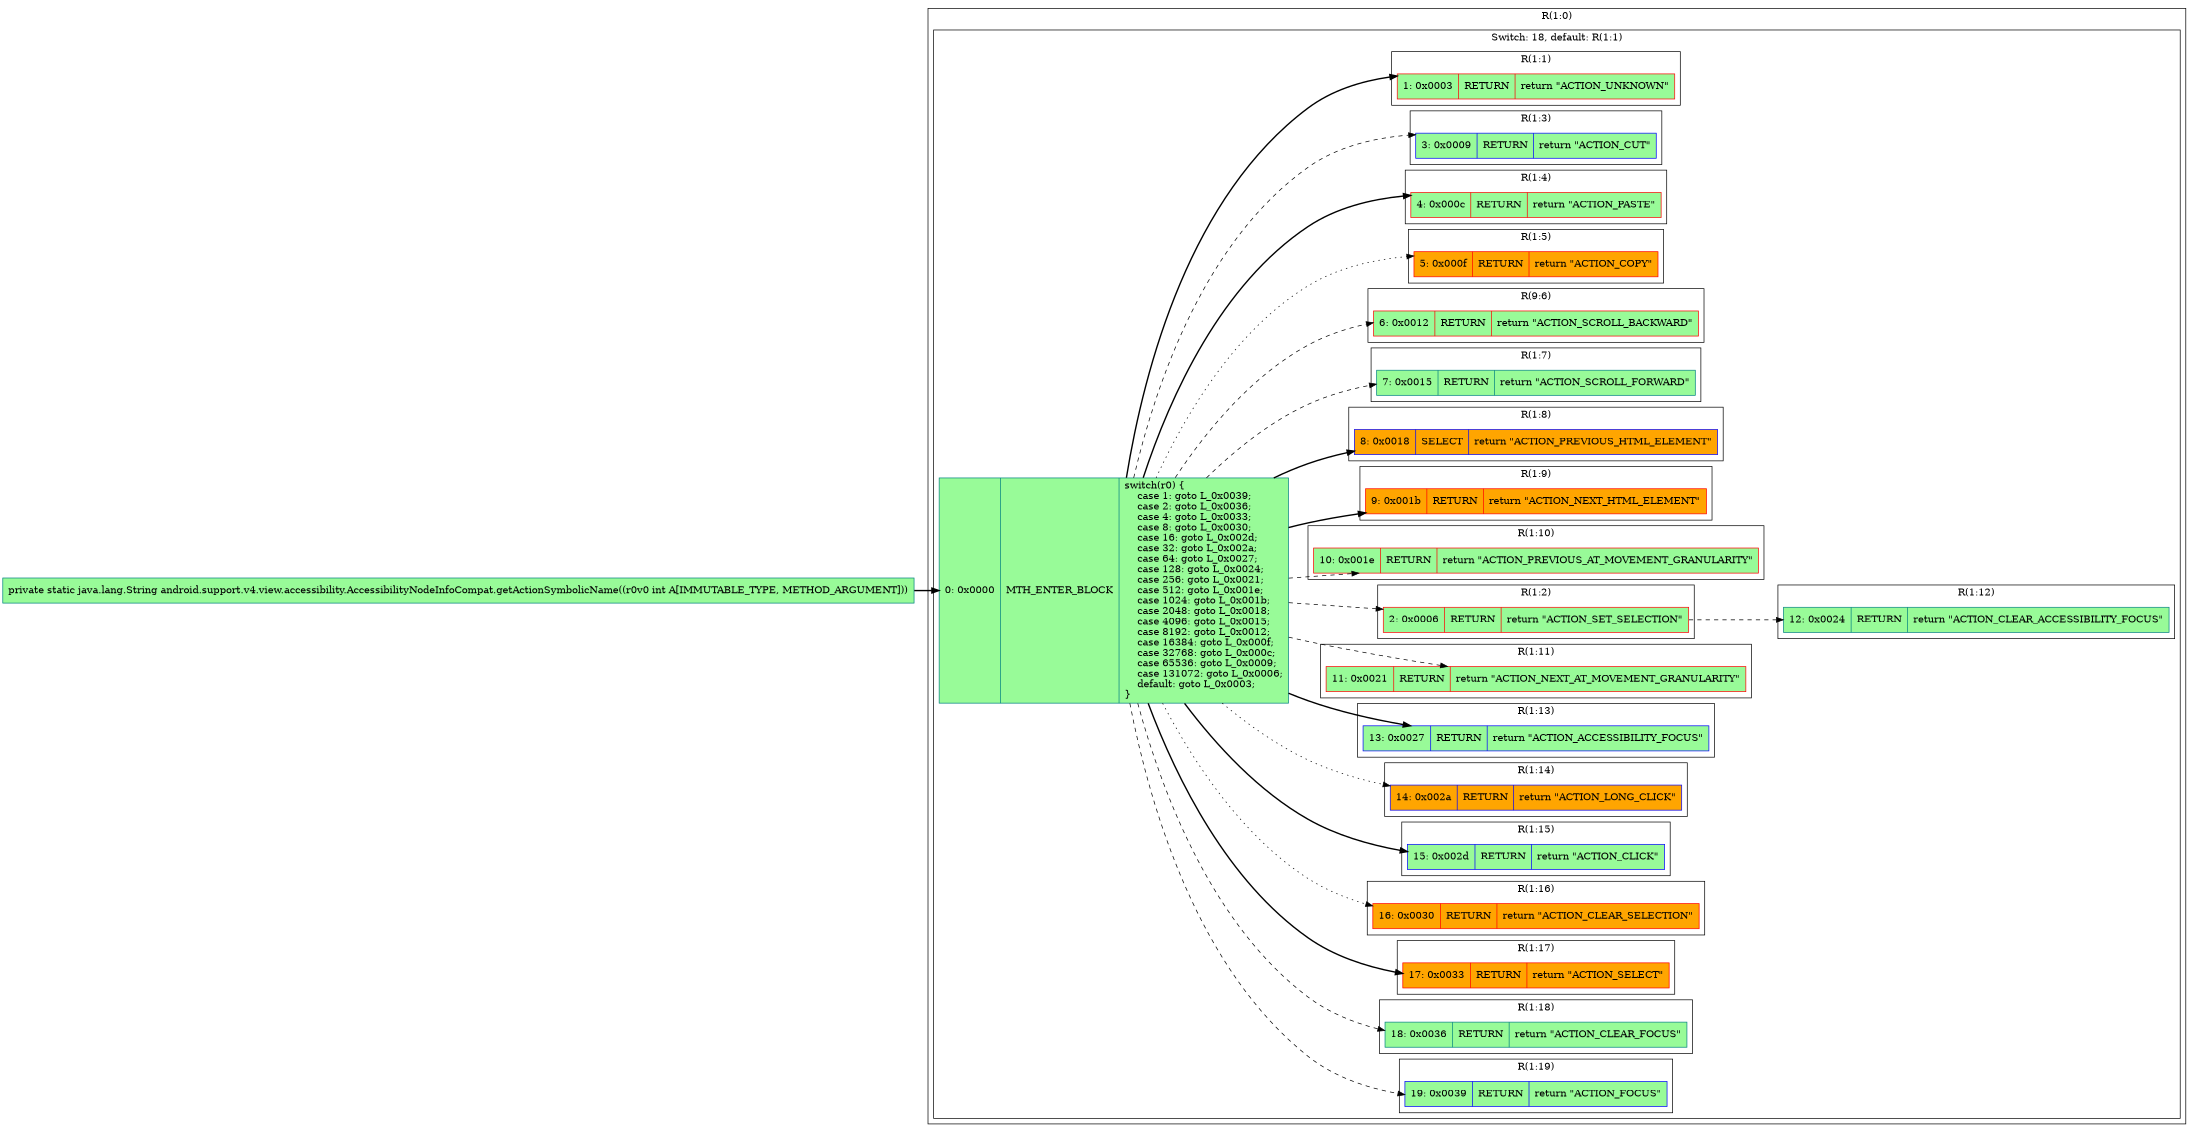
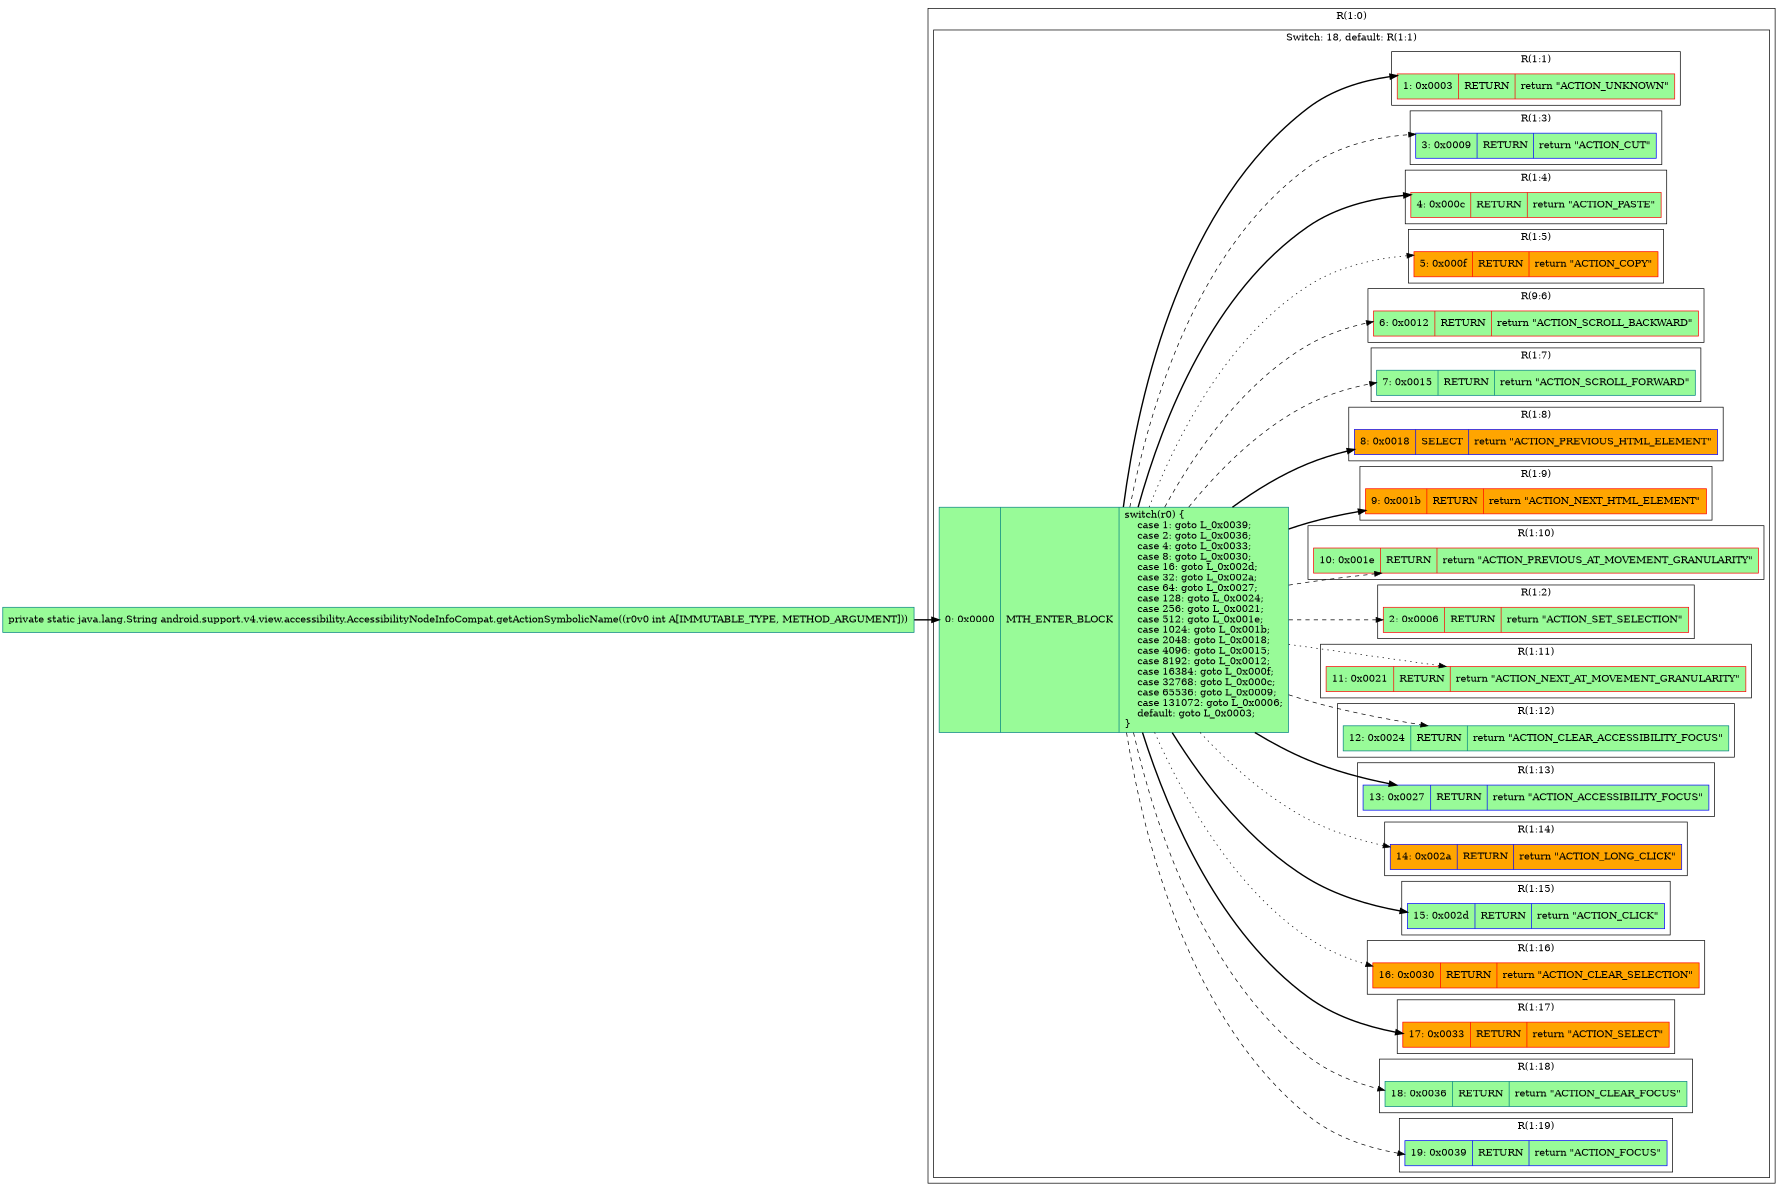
edge "2: 0x0006" -> "12: 0x0024": now "0: 0x0000" -> "12: 0x0024"
edge "0: 0x0000" -> "11: 0x0021": style dashed -> dotted
